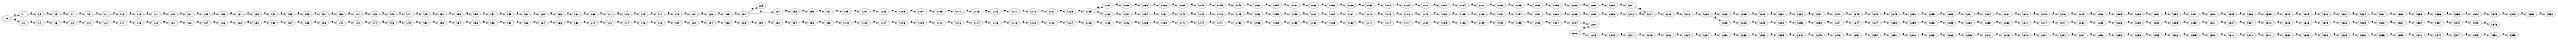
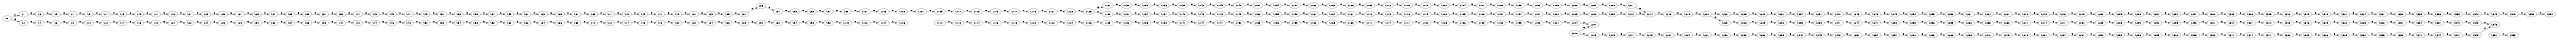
edge "S87" -> "S91": now "S89" -> "S91"
node "S108": removed
edge "S349" -> "S351": now "S349" -> "S346"
